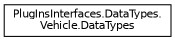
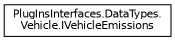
node "PlugInsInterfaces.DataTypes. Vehicle.DataTypes": label "PlugInsInterfaces.DataTypes. Vehicle.DataTypes" -> "PlugInsInterfaces.DataTypes. Vehicle.IVehicleEmissions"
